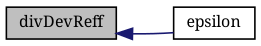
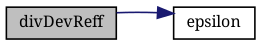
edge "epsilon" -> "divDevReff": reversed
